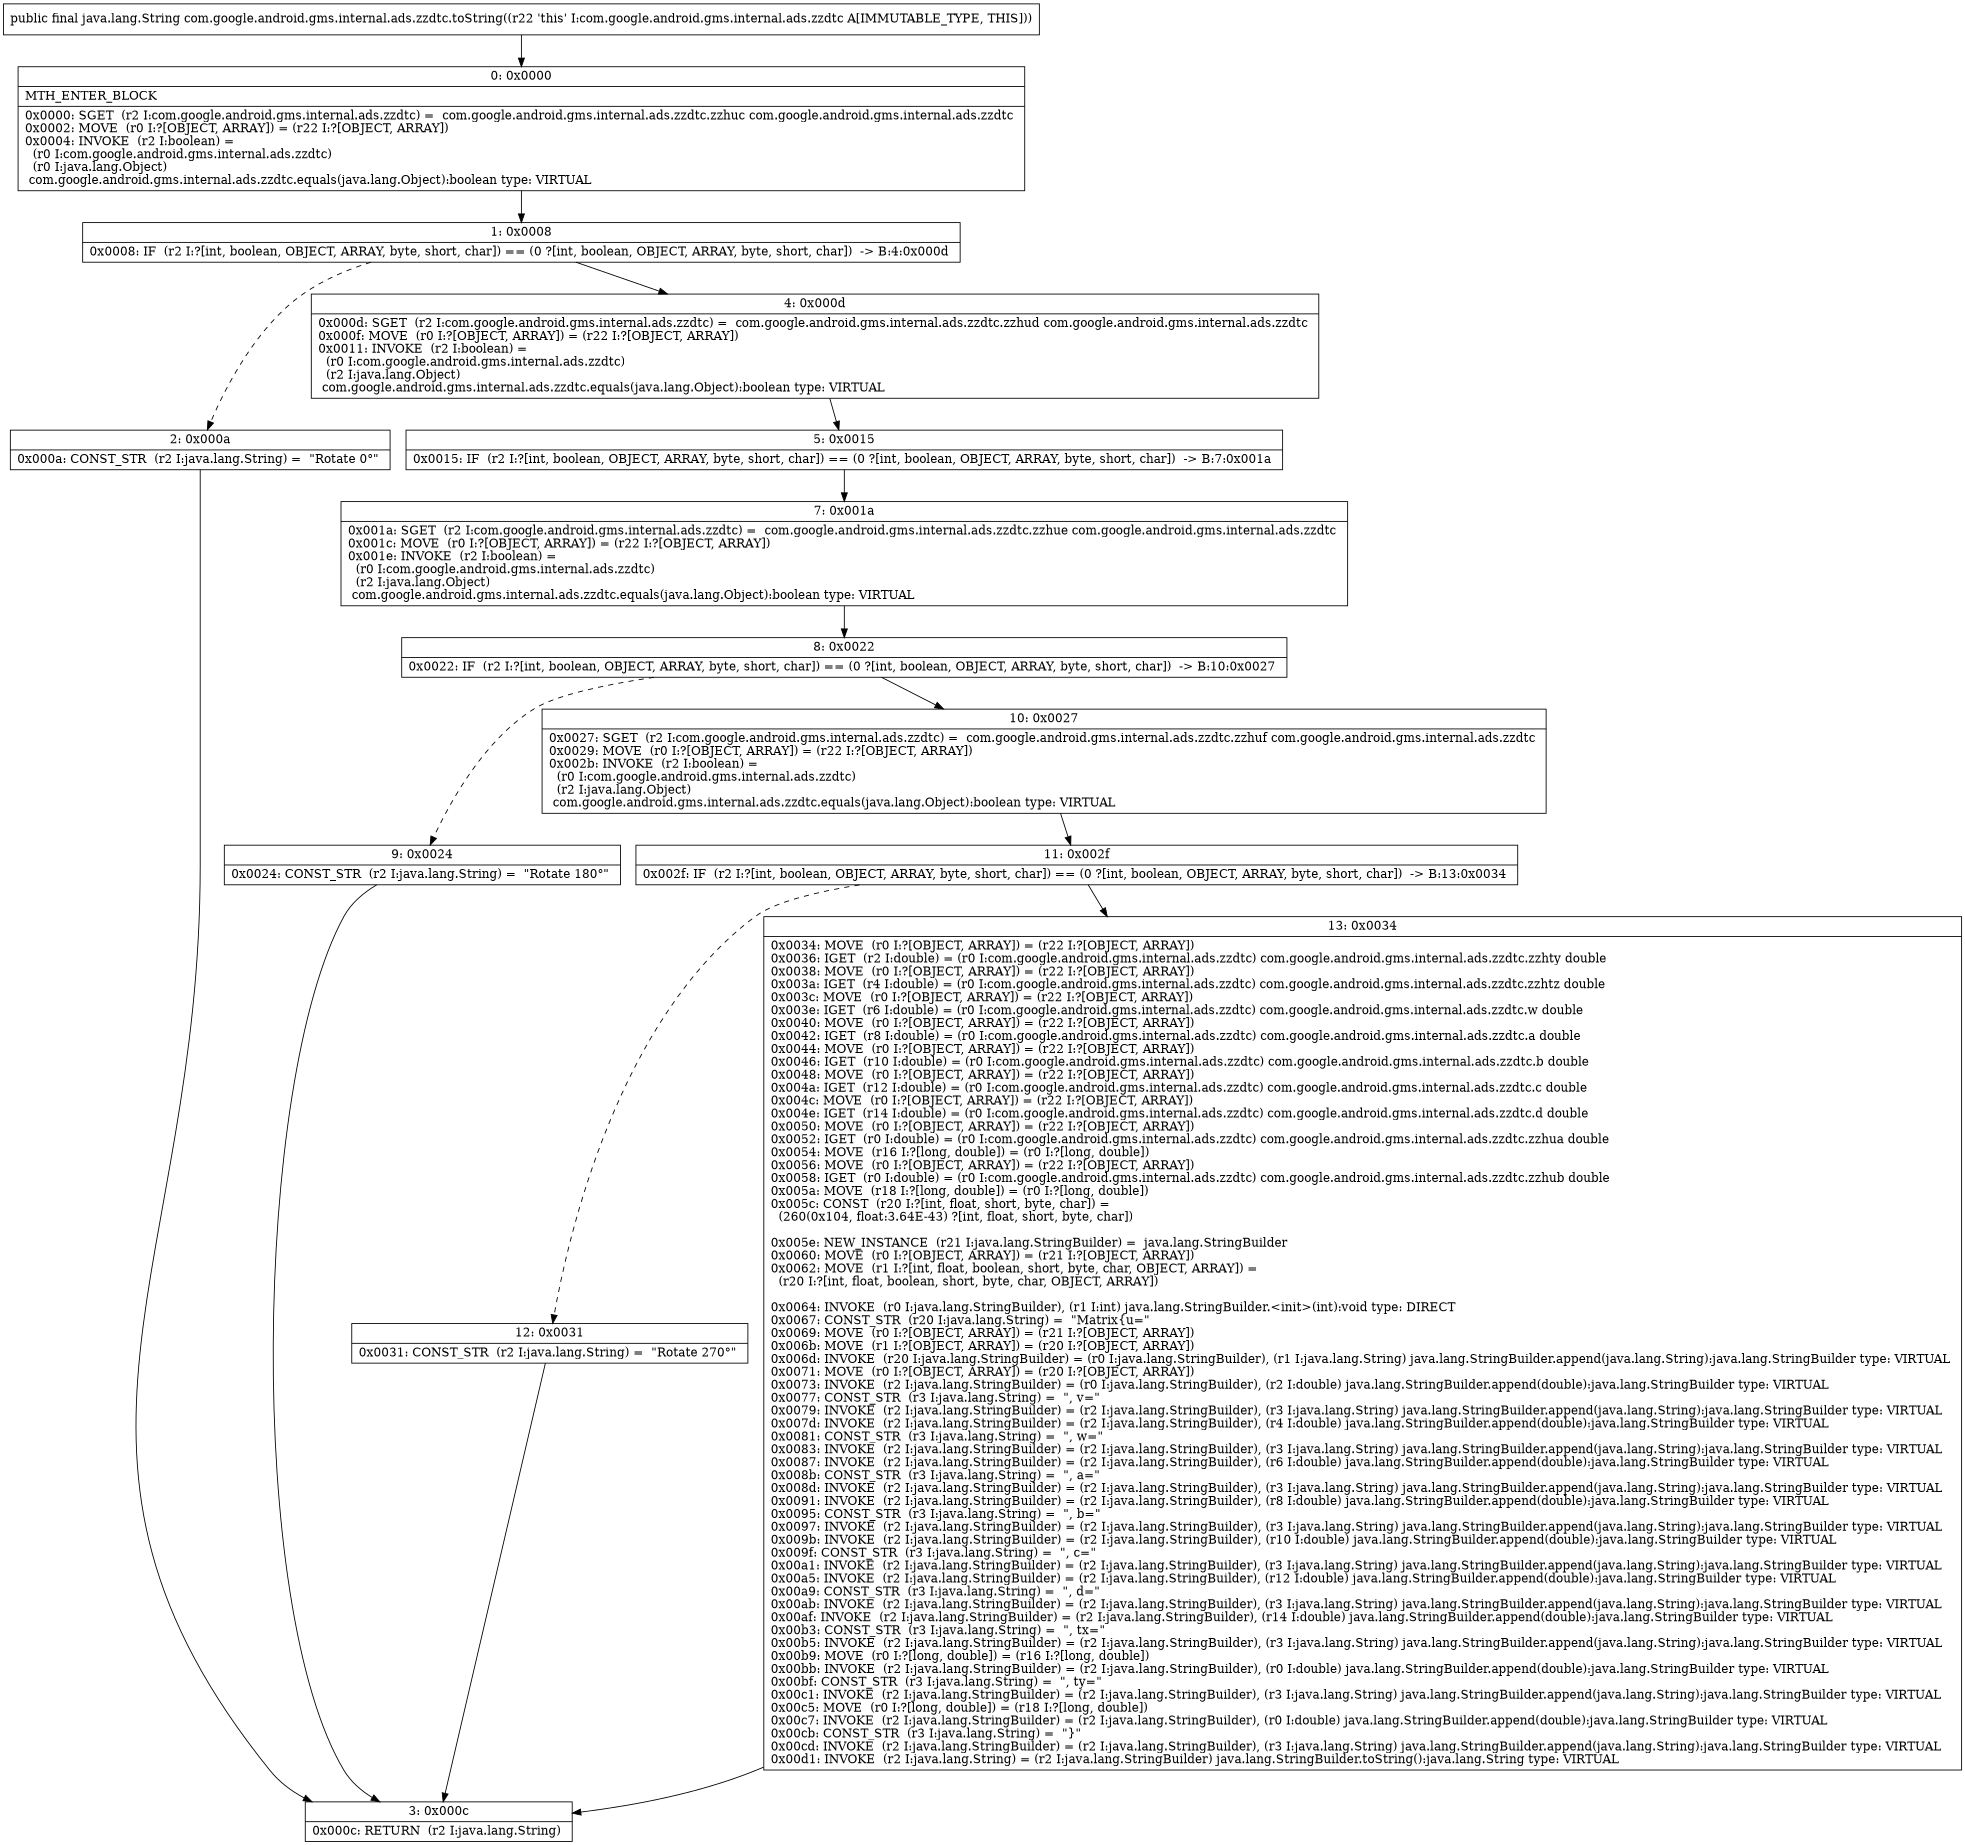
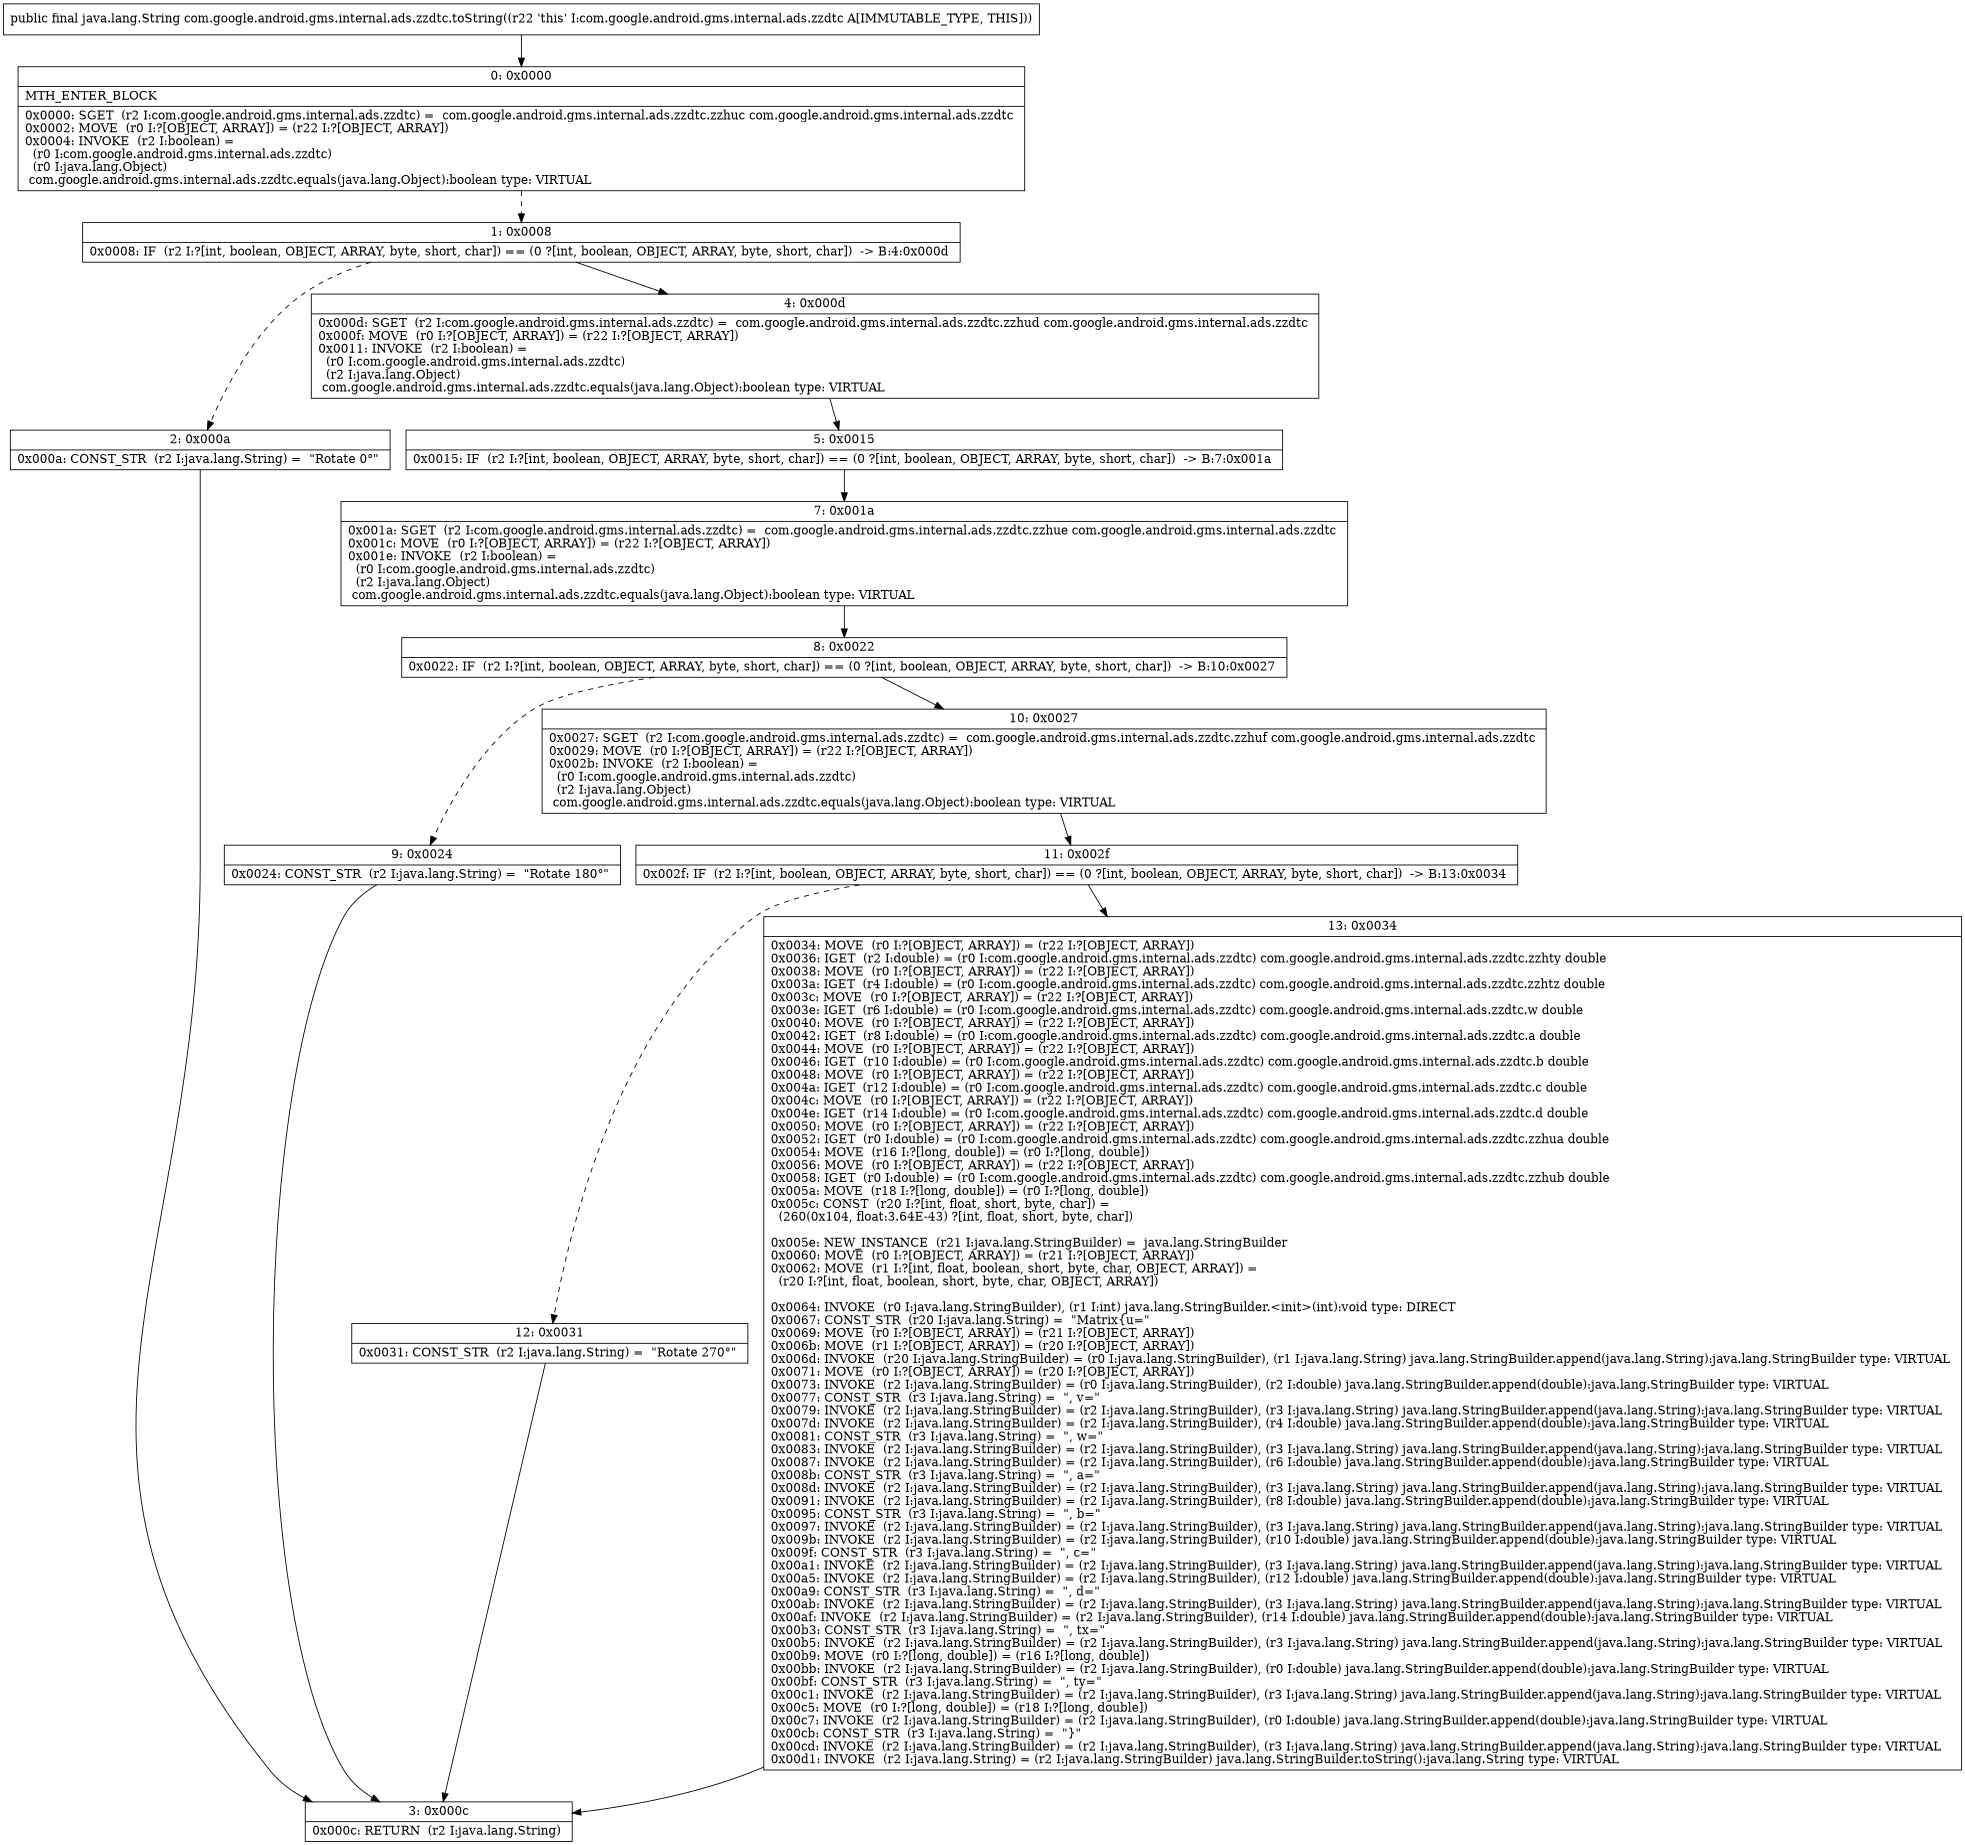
edge "0: 0x0000" -> "1: 0x0008": style solid -> dashed
